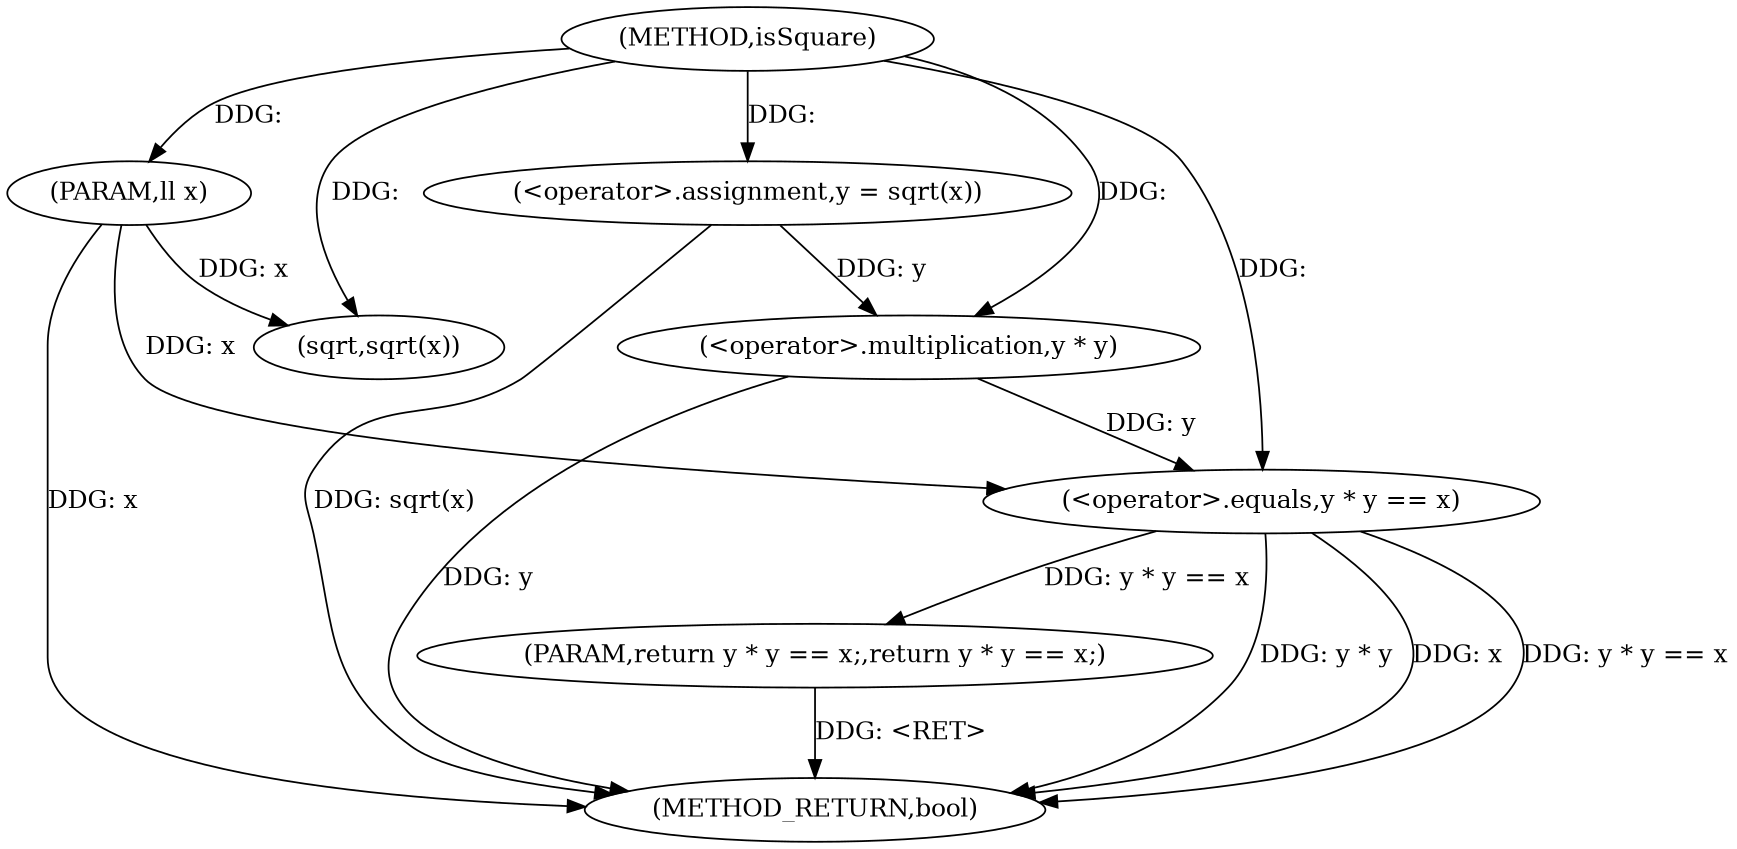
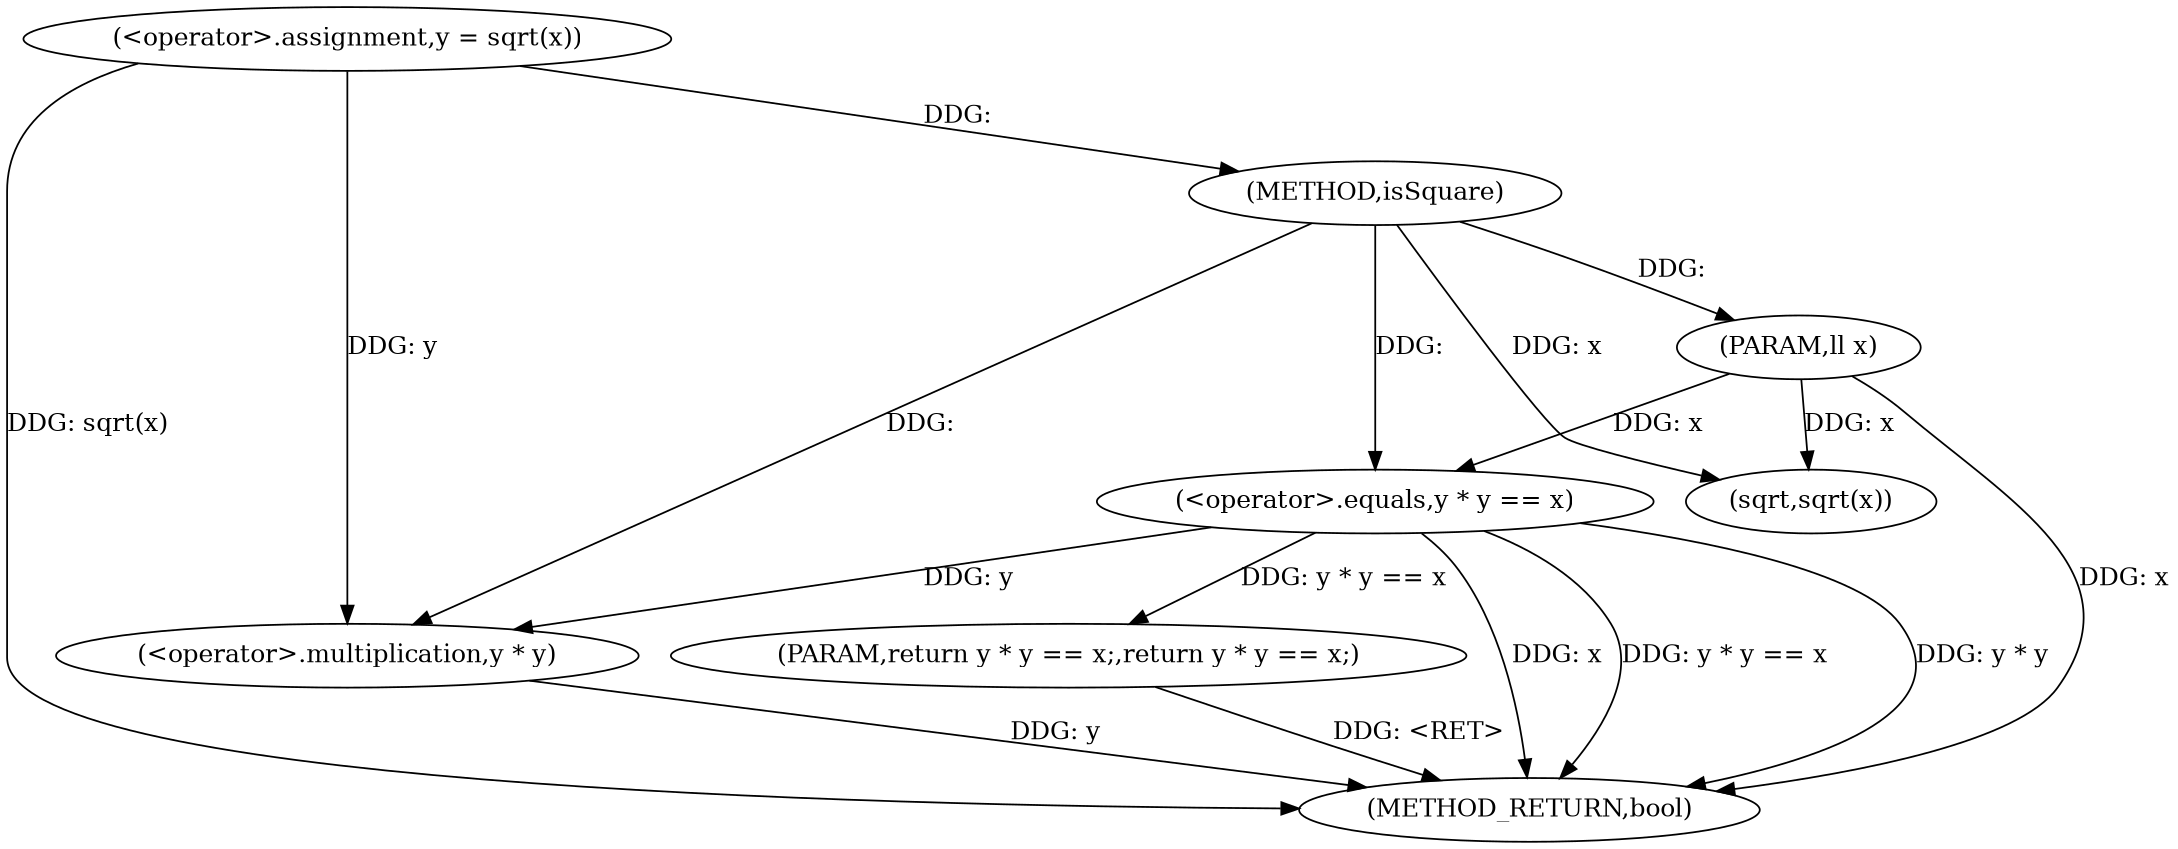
edge "(METHOD,isSquare)" -> "(<operator>.assignment,y = sqrt(x))": reversed
edge "(METHOD,isSquare)" -> "(sqrt,sqrt(x))": label "DDG: " -> "DDG: x"
edge "(<operator>.multiplication,y * y)" -> "(<operator>.equals,y * y == x)": reversed
